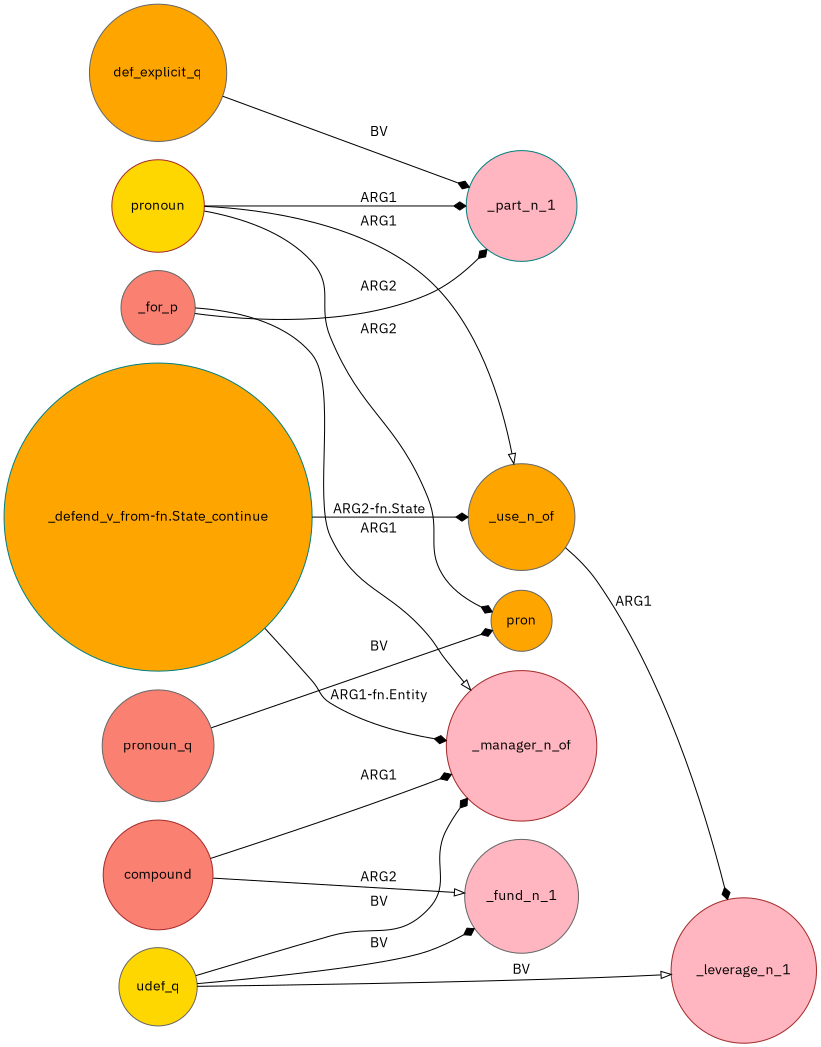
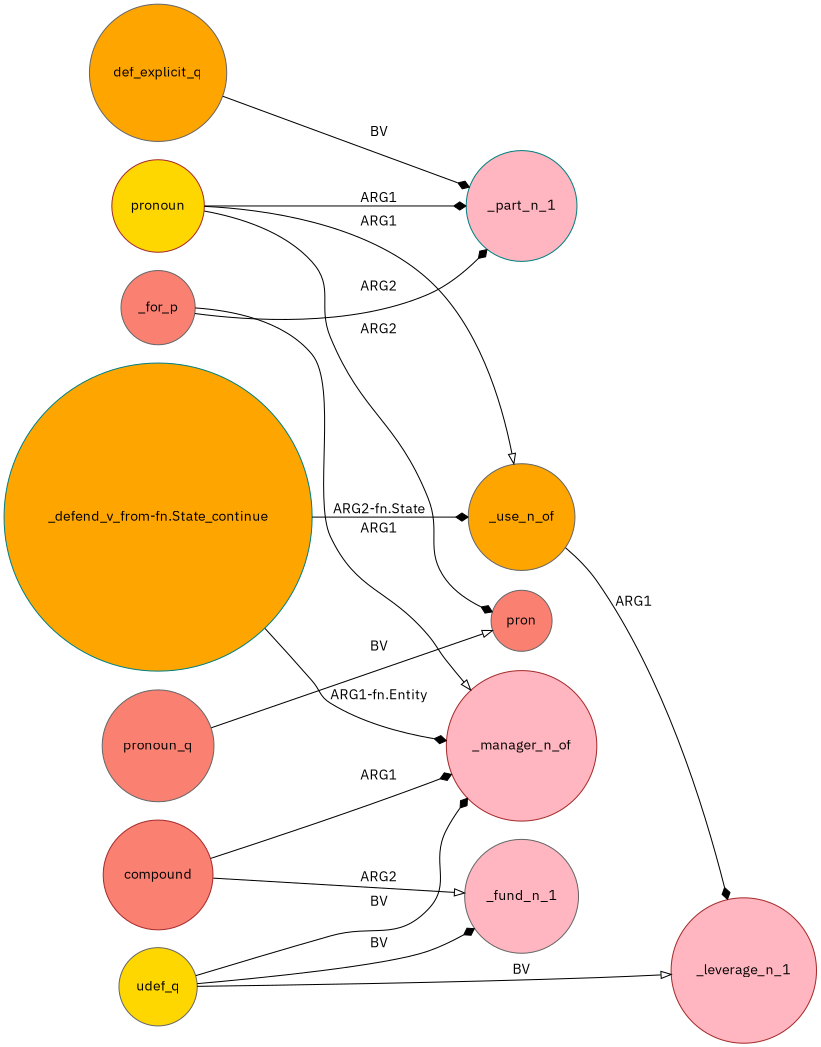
node "pron": fillcolor orange -> salmon
edge "pronoun_q" -> "pron": arrowhead diamond -> onormal
